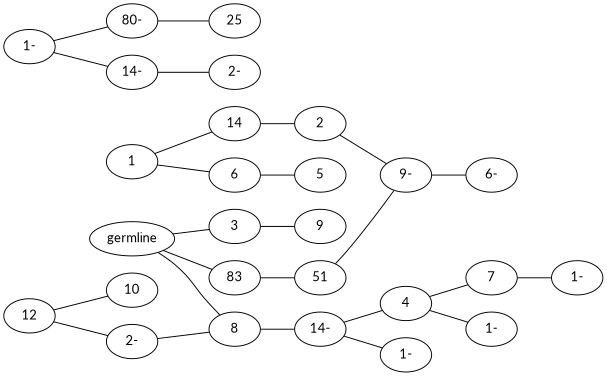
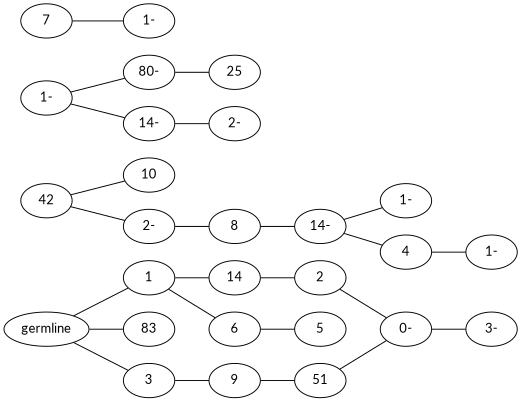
node "9-": label "9-" -> "0-"
node "6-": label "6-" -> "3-"
edge "83" -- "51": now "9" -- "51"
edge "germline" -- "8": now "germline" -- "1"
edge "7" -- "4": removed
node "12": label "12" -> "42"
